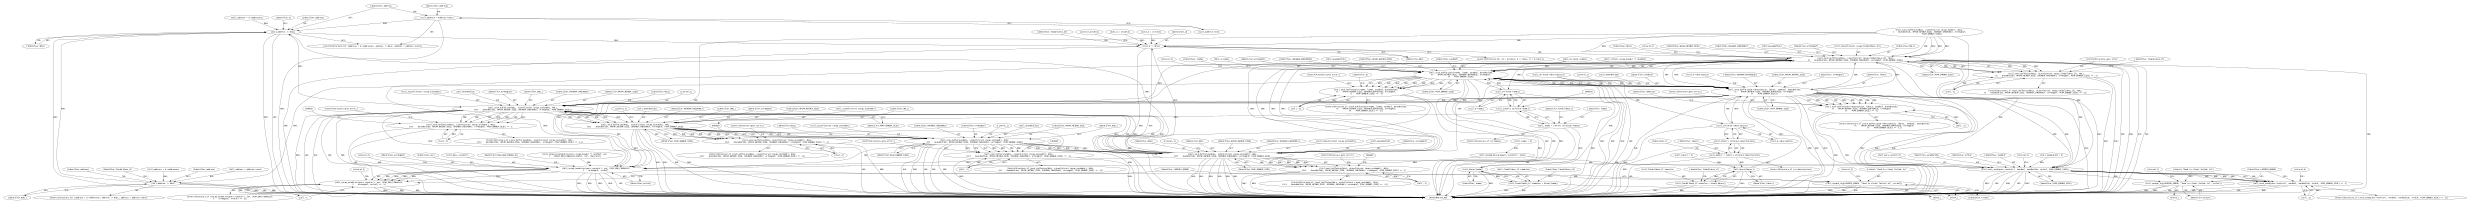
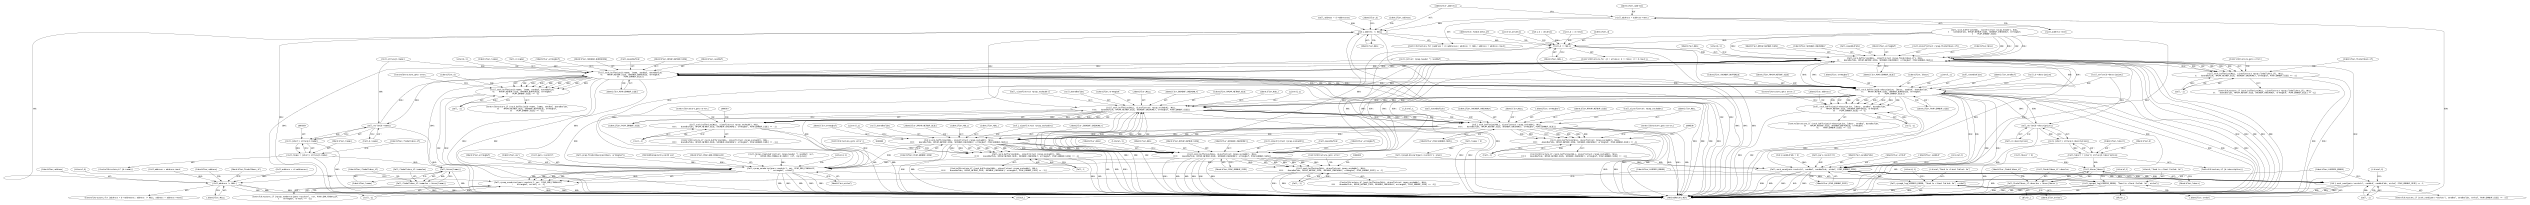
edge "(Call,(short) strlen(d->name))" -> "1000538": now "(Call,(short) strlen(d->name))" -> "(MethodReturn,RET)"
node "(Call,pcap_findalldevs(&alldevs, errmsgbuf))": added
node "(MethodParameterIn,uint8 ver)": added
